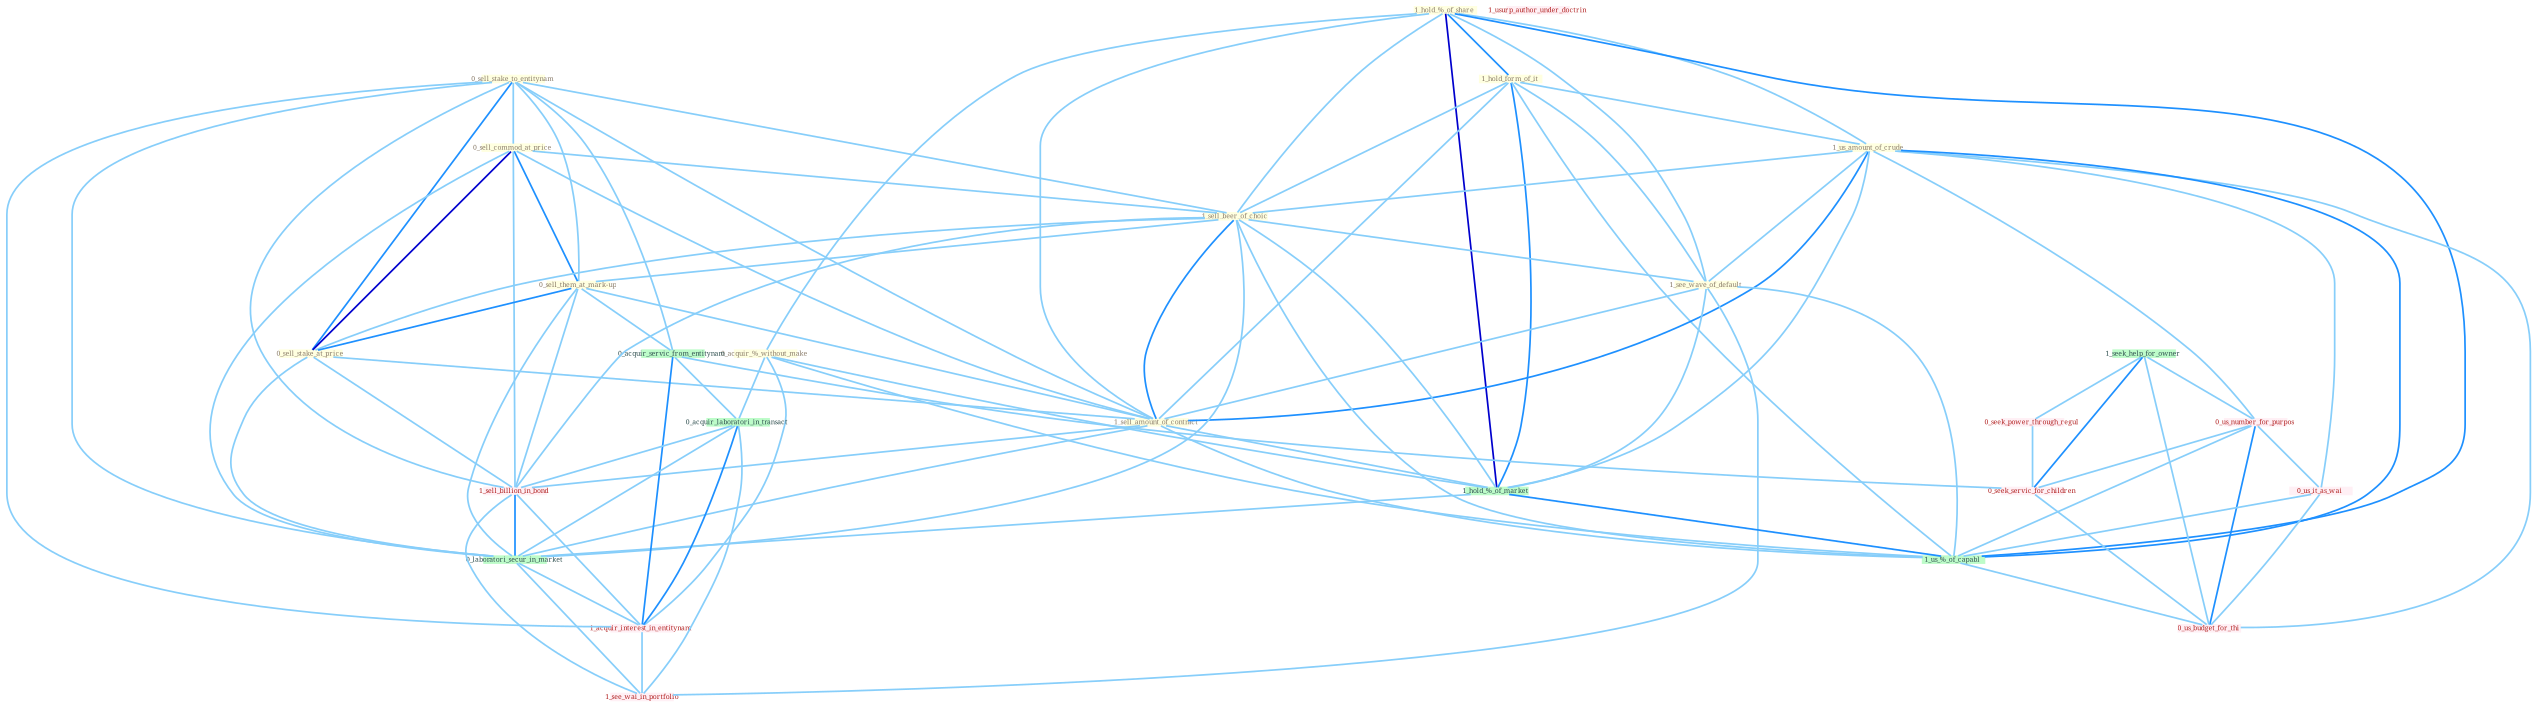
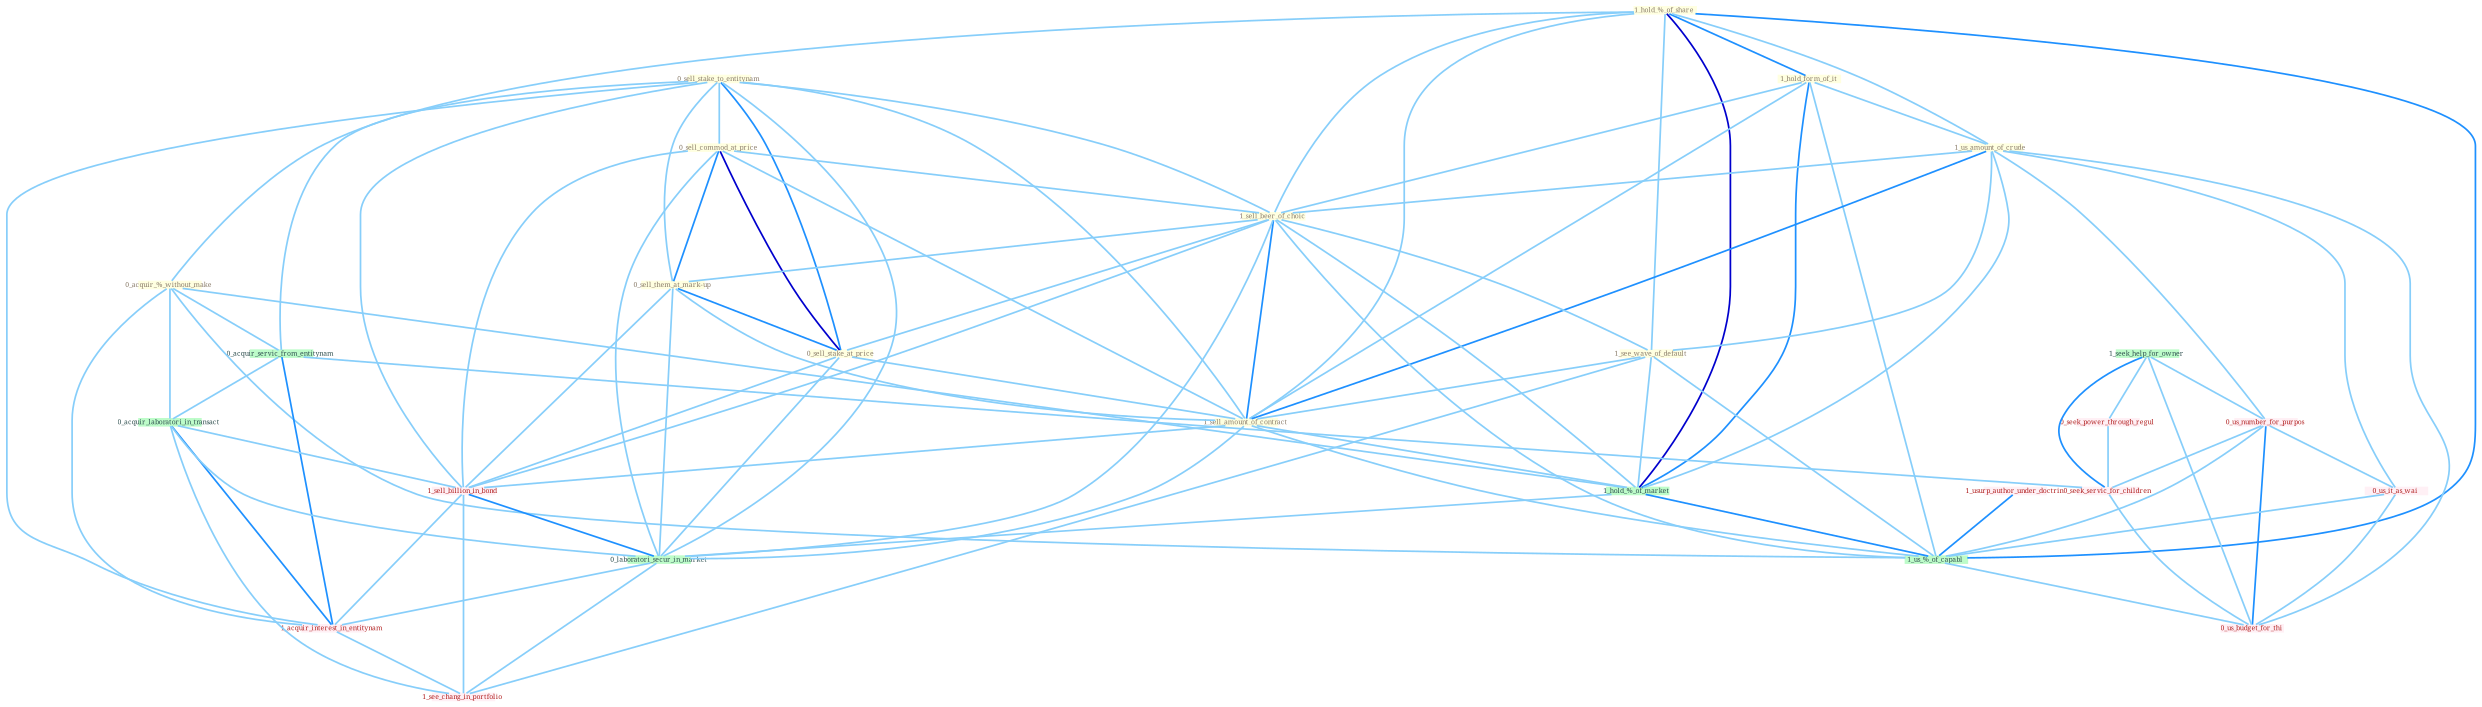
edge "1_hold_form_of_it" -- "1_see_wave_of_default": removed
edge "0_sell_them_at_mark-up" -- "0_acquir_servic_from_entitynam": now "0_acquir_%_without_make" -- "0_acquir_servic_from_entitynam"
edge "1_us_amount_of_crude" -- "1_us_%_of_capabl": now "1_usurp_author_under_doctrin" -- "1_us_%_of_capabl"
node "1_see_wai_in_portfolio": label "1_see_wai_in_portfolio" -> "1_see_chang_in_portfolio"
